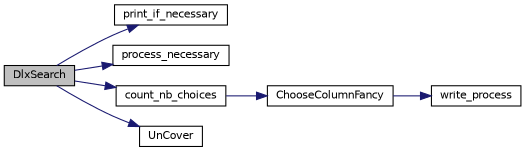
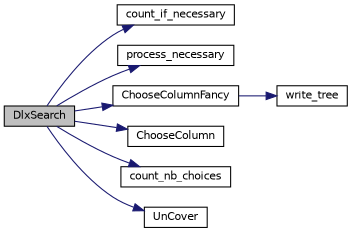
node "print_if_necessary": label "print_if_necessary" -> "count_if_necessary"
edge "count_nb_choices" -> "ChooseColumnFancy": now "DlxSearch" -> "ChooseColumnFancy"
node "write_process": label "write_process" -> "write_tree"
node "ChooseColumn": added
